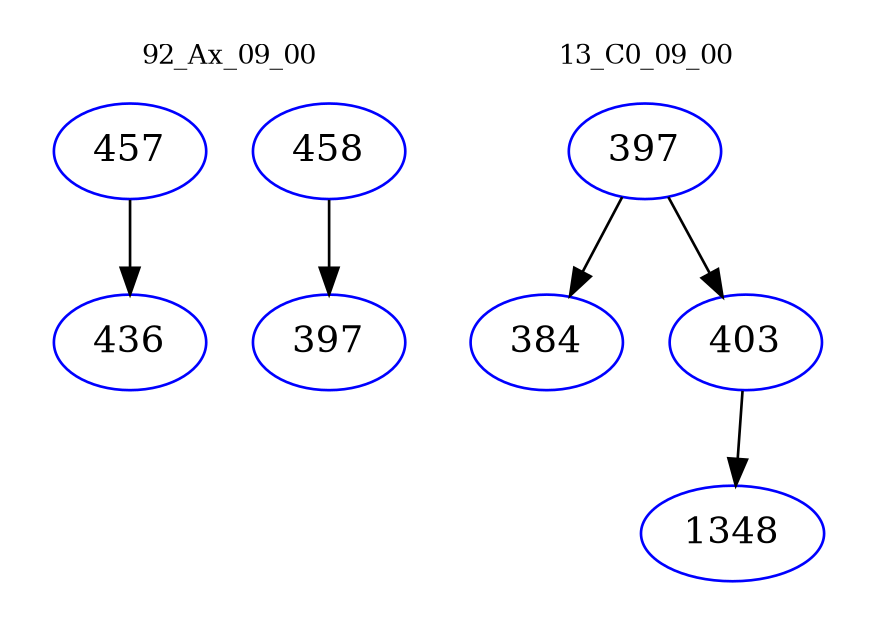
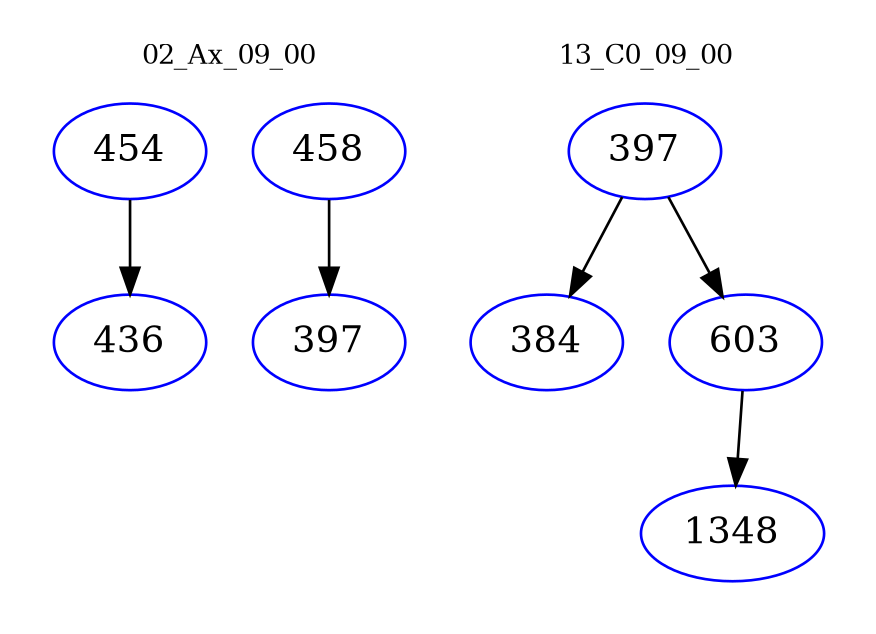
cluster "92_Ax_09_00": label "92_Ax_09_00" -> "02_Ax_09_00"
node "457": label "457" -> "454"
node "403": label "403" -> "603"
